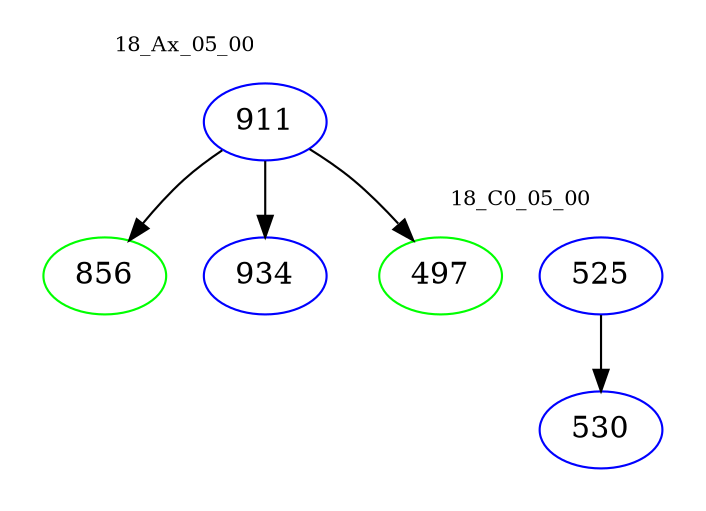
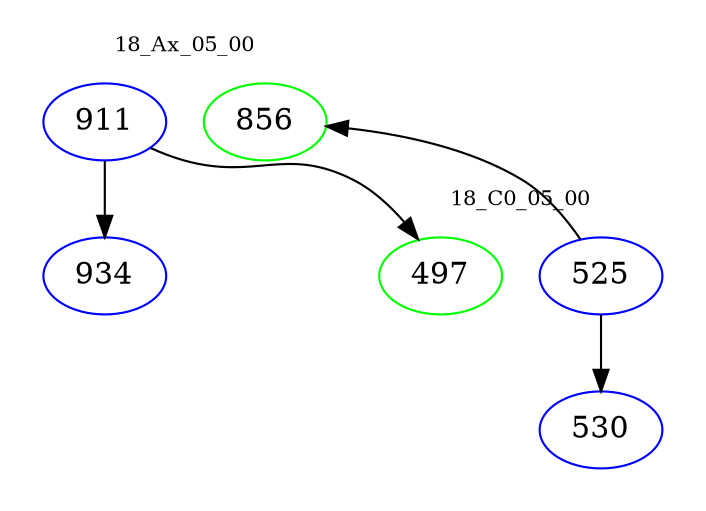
edge "911" -> "856": now "525" -> "856"
